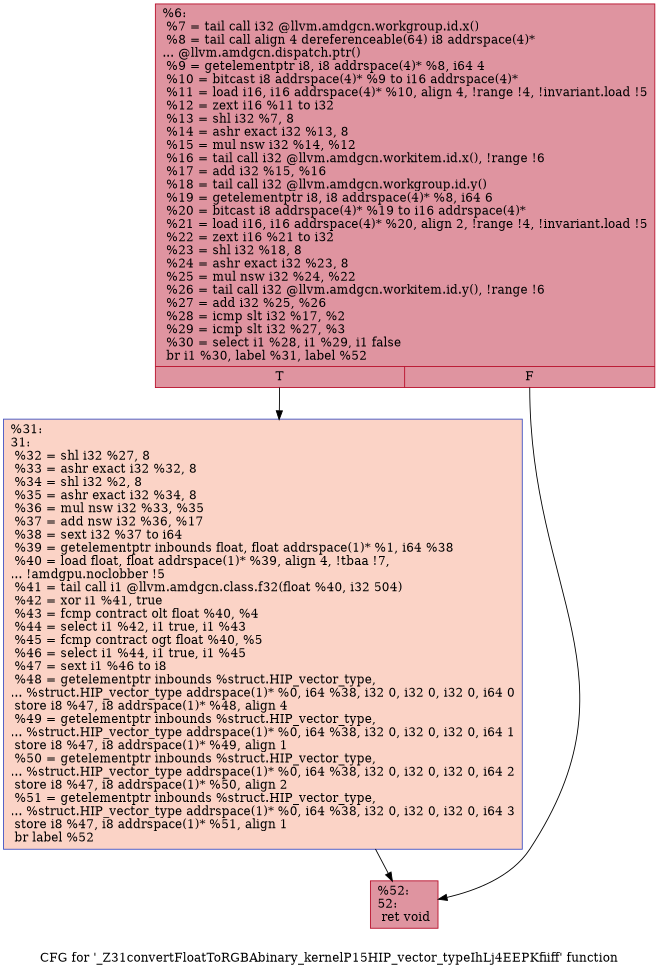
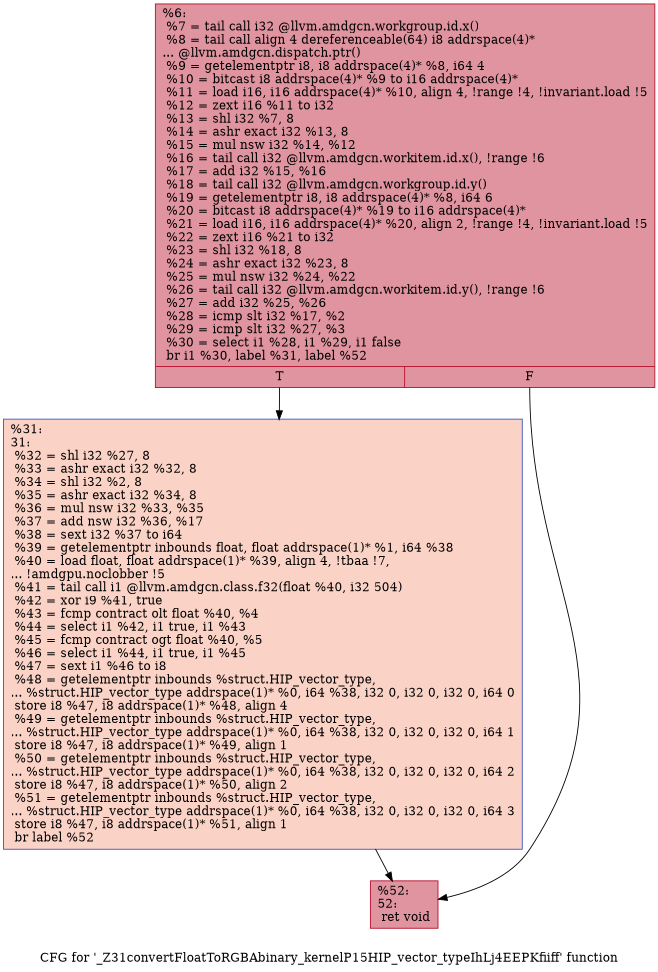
node "%31:": text "%42 = xor i1 %41, true" -> "%42 = xor i9 %41, true"
